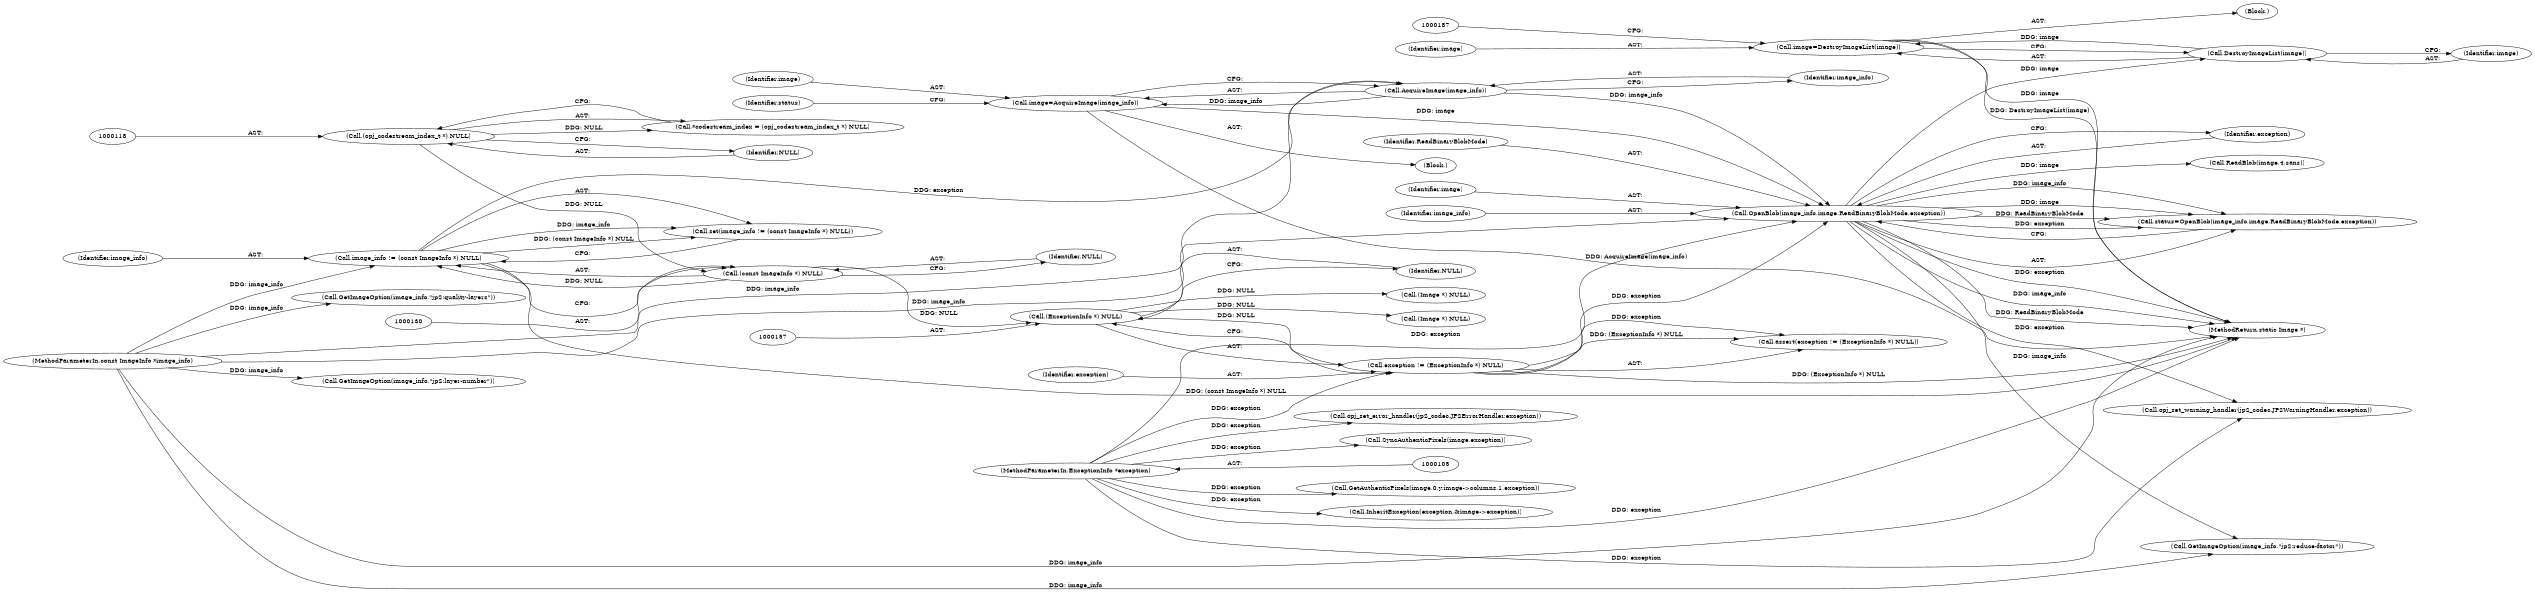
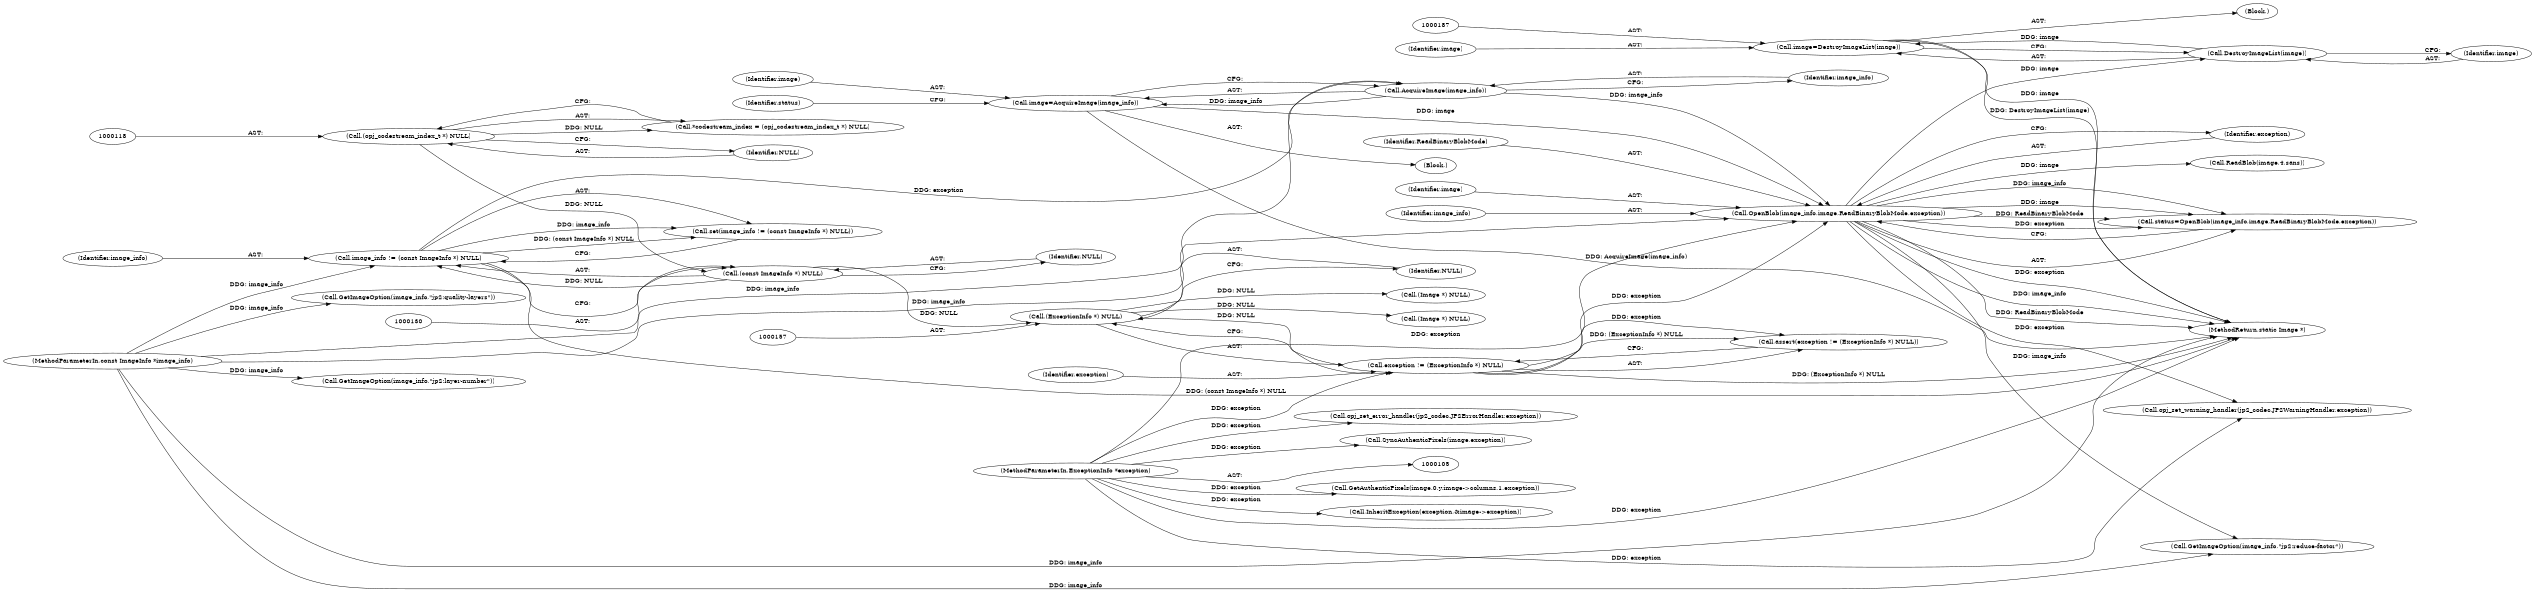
edge "1000187" -> "(Call,image=DestroyImageList(image))": label "CFG: " -> "AST: "
edge "(Call,assert(exception != (ExceptionInfo *) NULL))" -> "(Call,exception != (ExceptionInfo *) NULL)": added, label "CFG:"
edge "1000105" -> "(MethodParameterIn,ExceptionInfo *exception)": reversed
